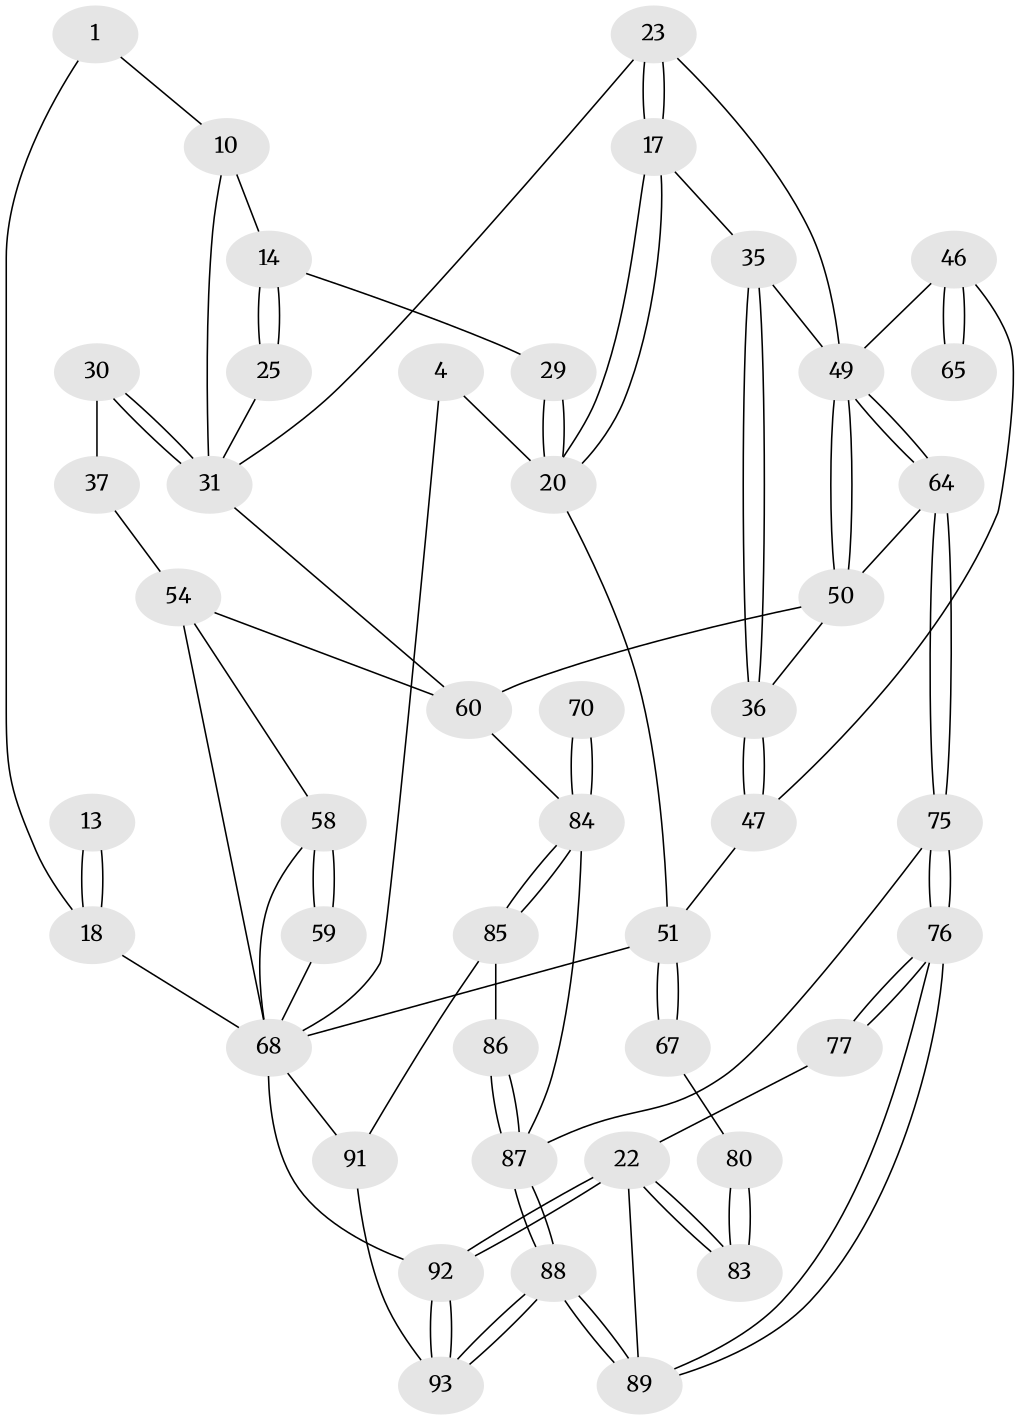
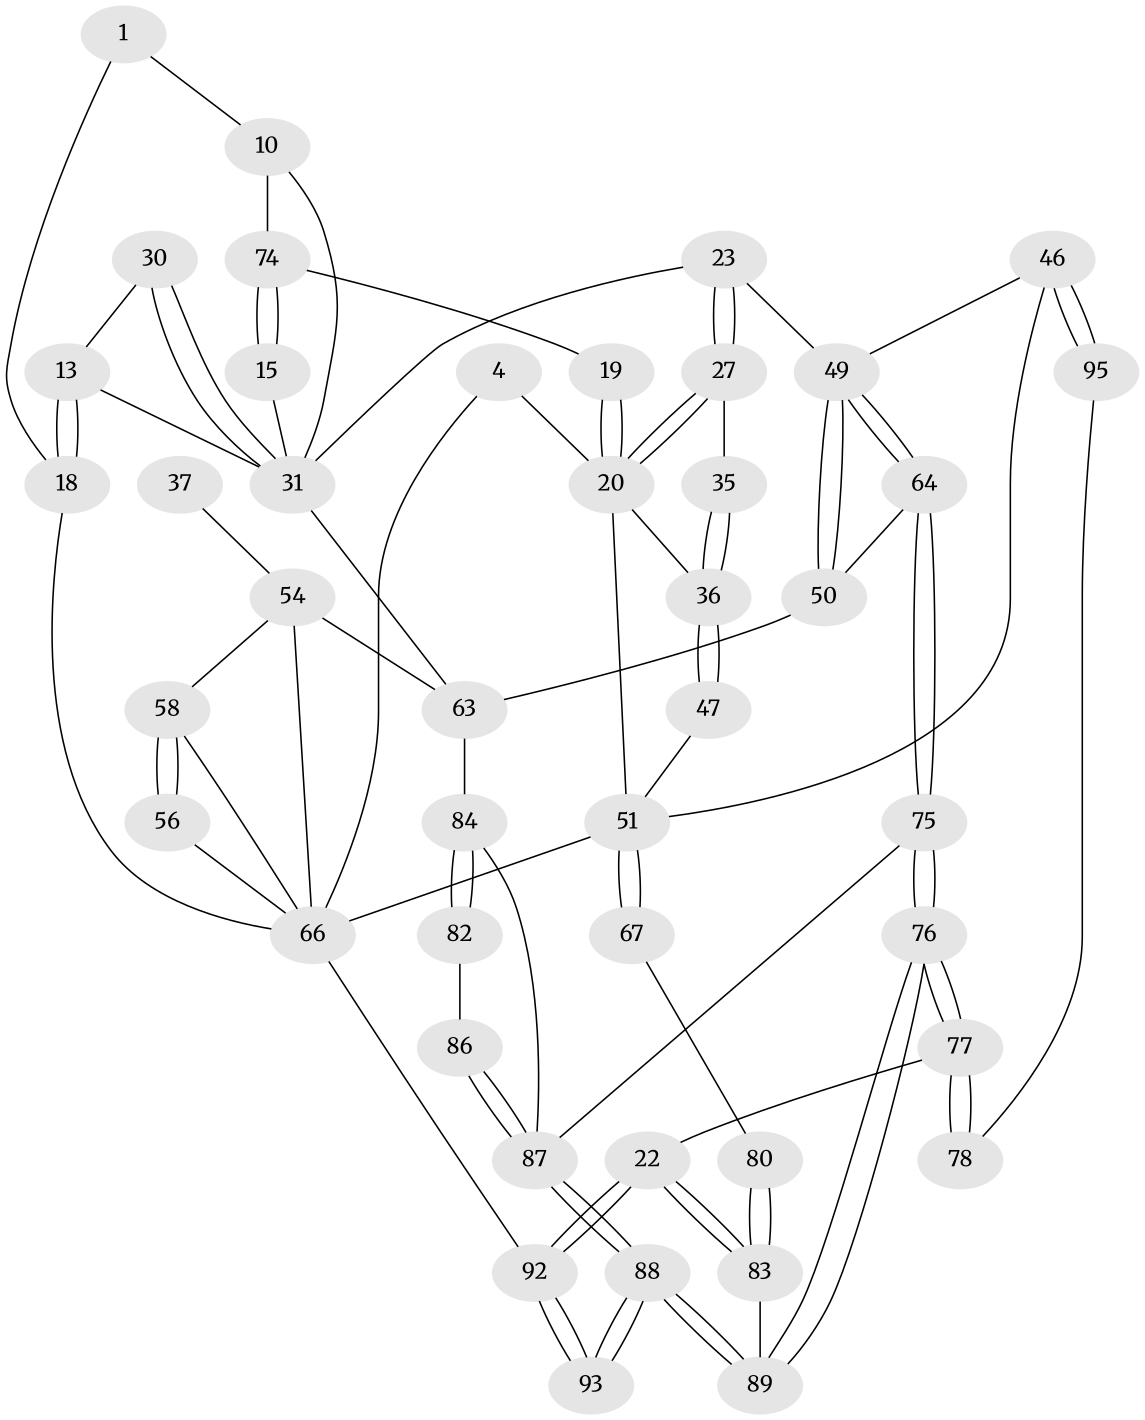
node "17": label "17" -> "27"
node "14": label "14" -> "74"
edge "35" -- "49": removed
node "25": label "25" -> "15"
node "29": label "29" -> "19"
node "65": label "65" -> "95"
edge "13" -- "31": added
edge "30" -- "37": now "30" -- "13"
edge "46" -- "47": now "46" -- "51"
edge "50" -- "36": now "20" -- "36"
node "60": label "60" -> "63"
node "70": removed
node "59": label "59" -> "56"
node "85": label "85" -> "82"
node "68": label "68" -> "66"
node "91": removed
node "78": added
edge "22" -- "89": now "83" -- "89"
